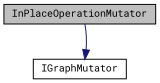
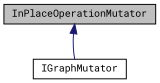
edge "InPlaceOperationMutator" -> "IGraphMutator": reversed
